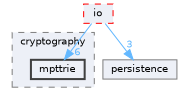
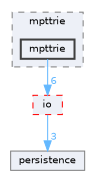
edge "io" -> "mpttrie": reversed
cluster "cryptography": label "cryptography" -> "mpttrie"
